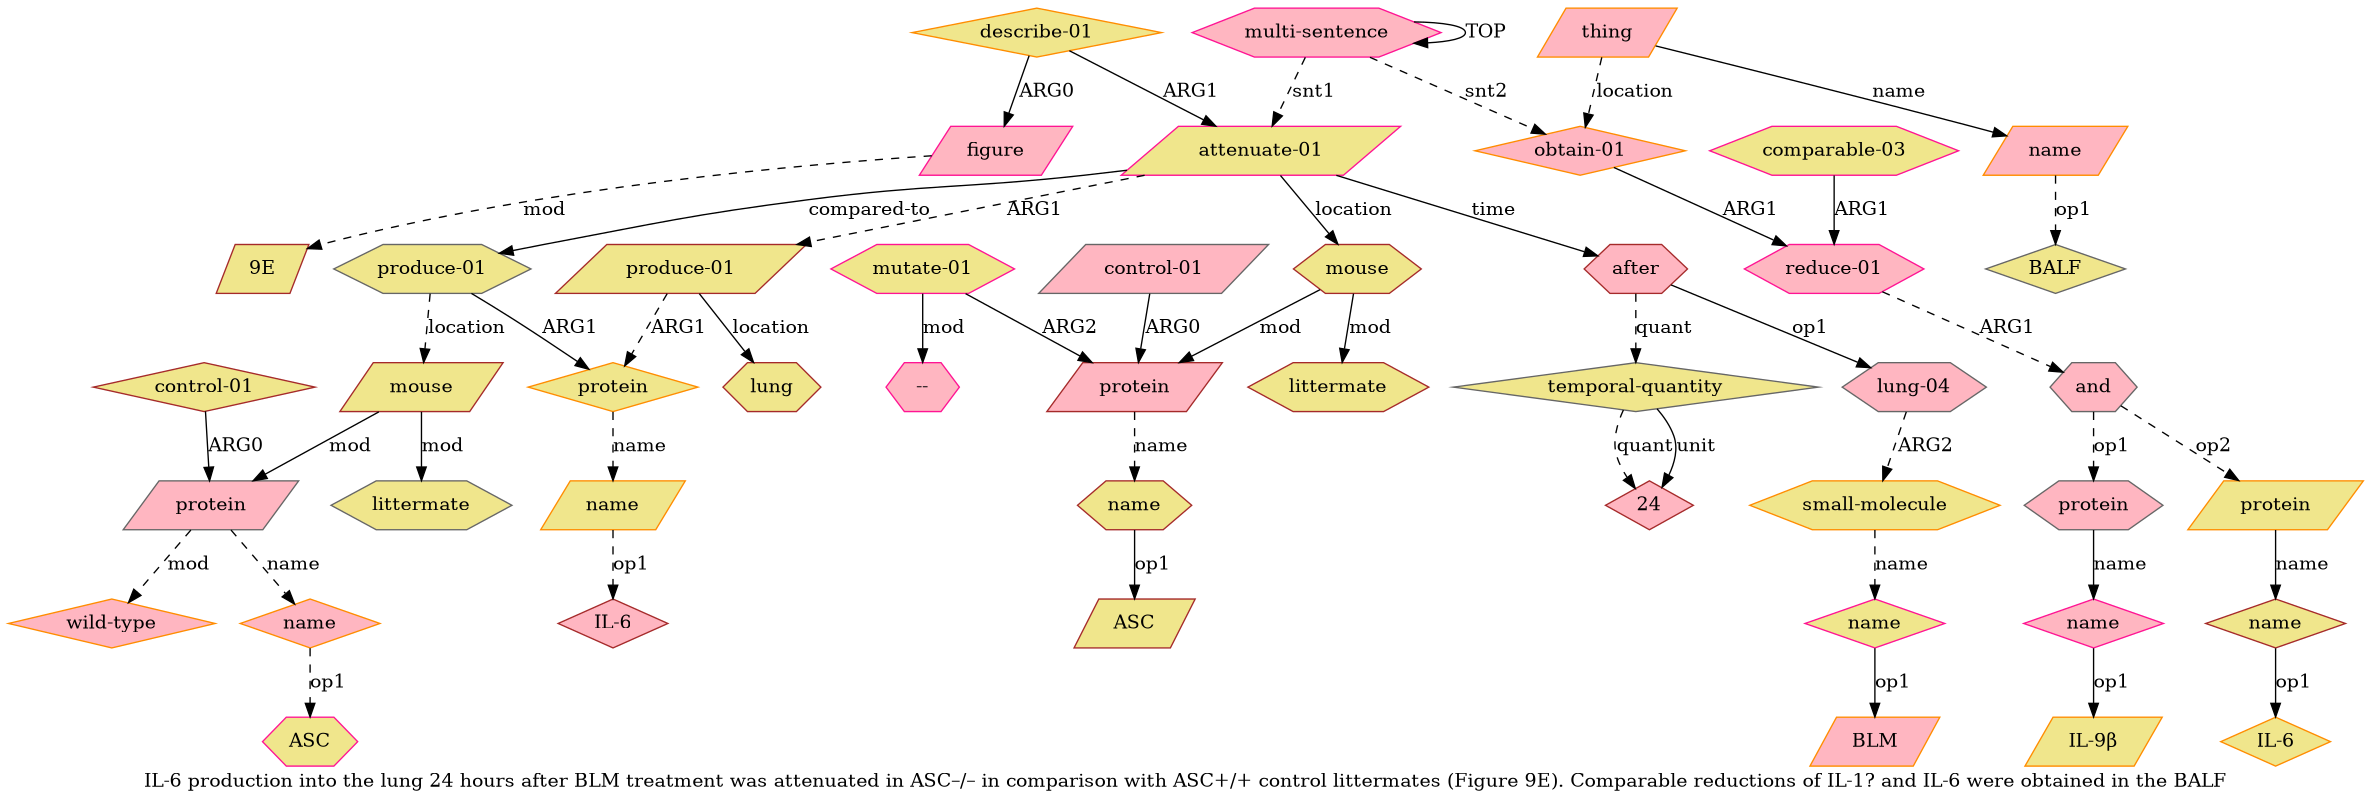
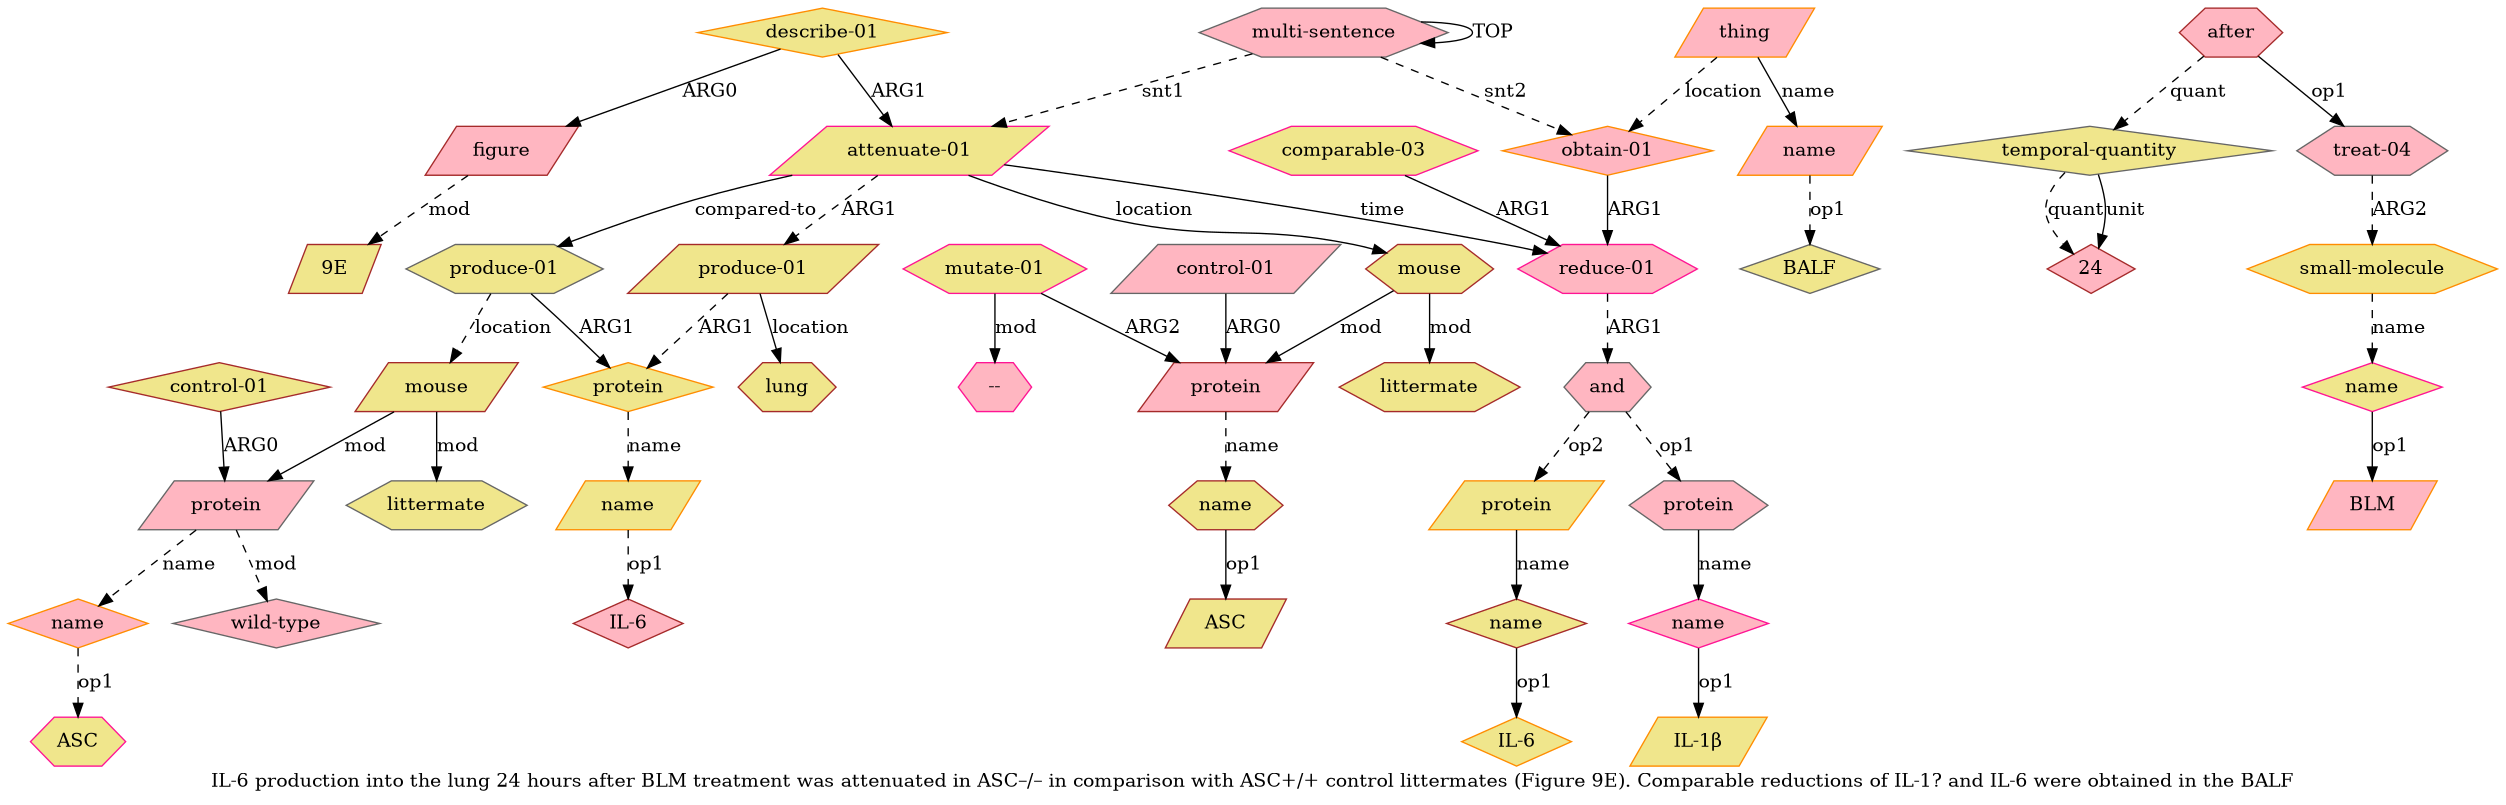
node "multi-sentence": color deeppink -> gray40
node "figure": color deeppink -> brown
edge "attenuate-01" -> "after": now "attenuate-01" -> "reduce-01"
node "lung-04": label "lung-04" -> "treat-04"
node "wild-type": color darkorange -> gray40
node "IL-9β": label "IL-9β" -> "IL-1β"
